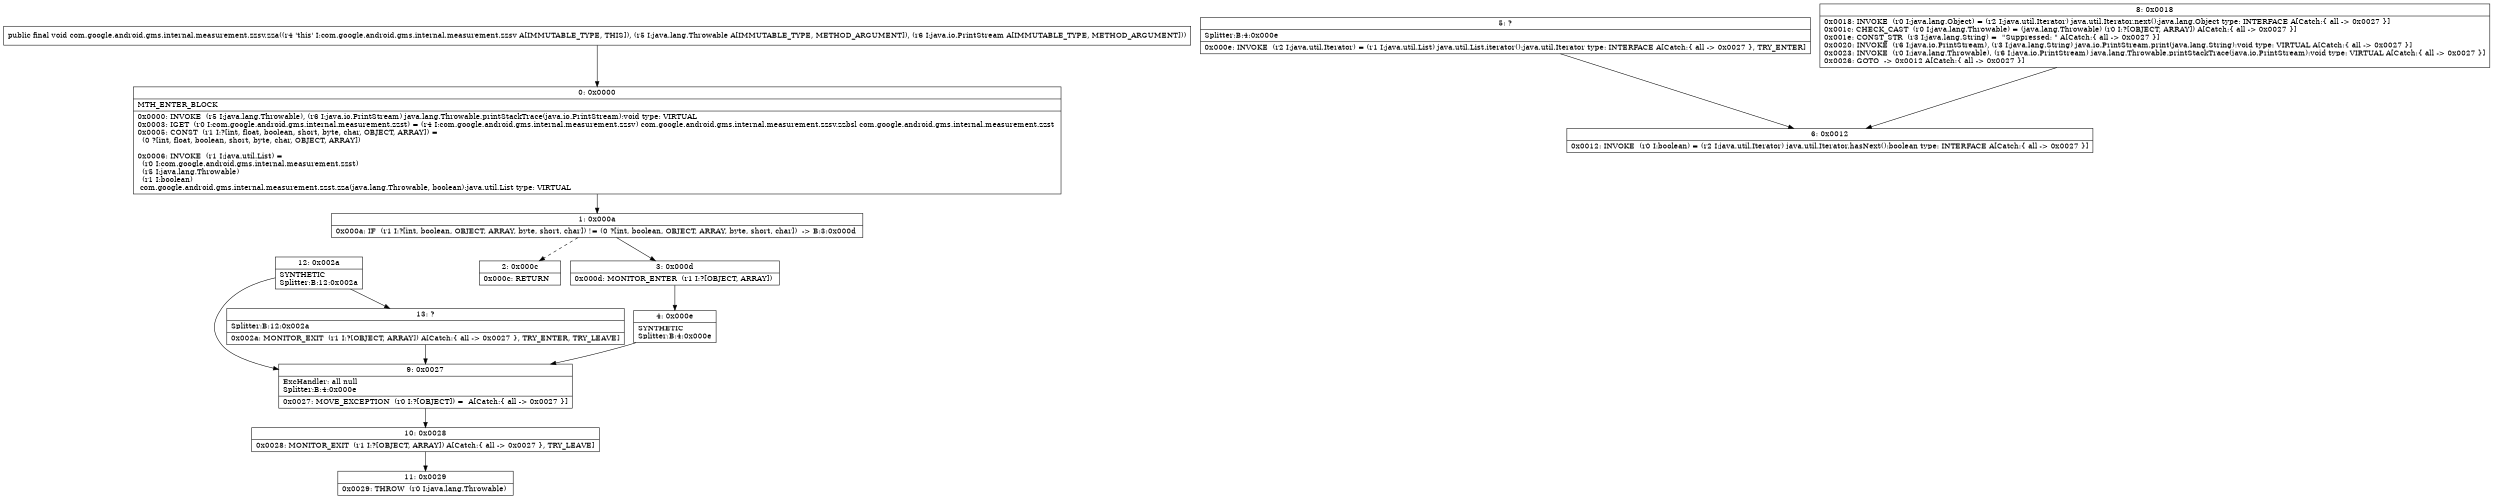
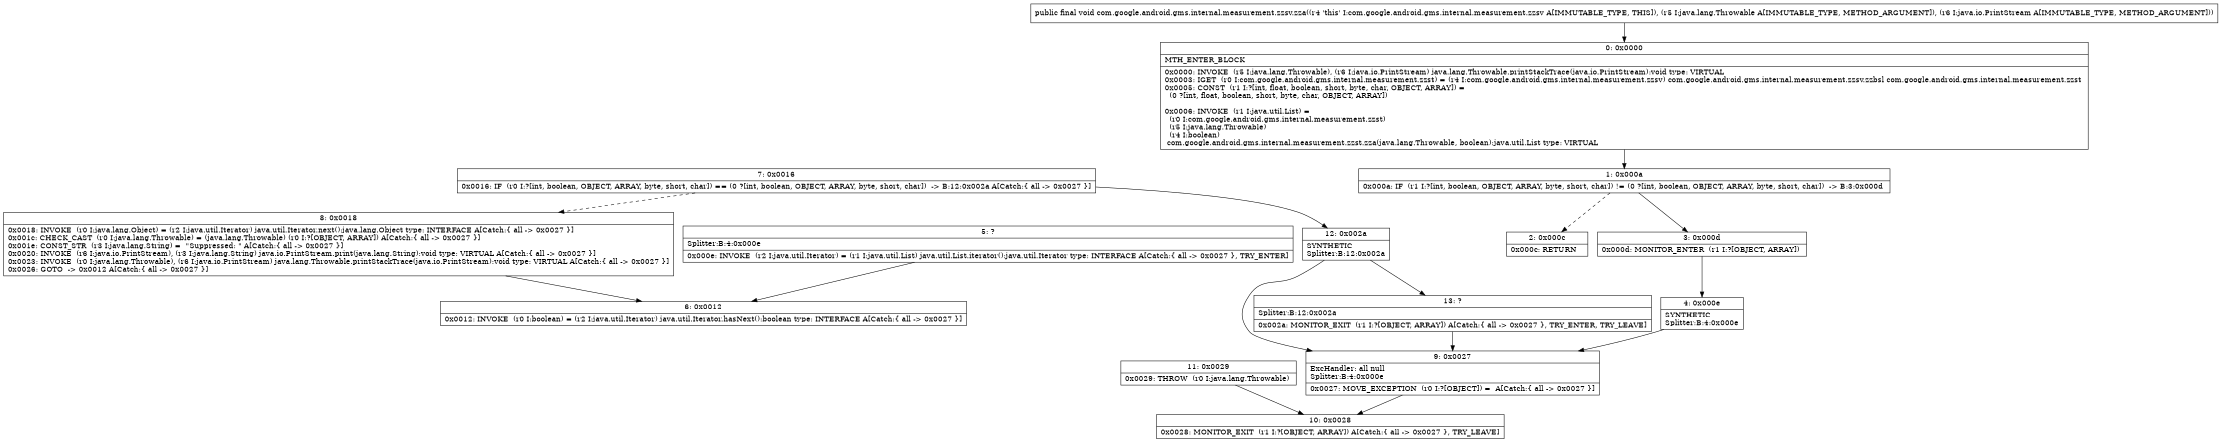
node "0: 0x0000": text "(r1 I:boolean)" -> "(r4 I:boolean)"
node "7: 0x0016": added
edge "10: 0x0028" -> "11: 0x0029": reversed
